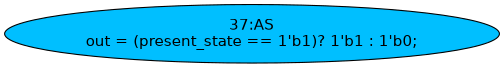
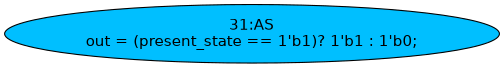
node "37:AS out = (present_state == 1'b1)? 1'b1 : 1'b0;": label "37:AS out = (present_state == 1'b1)? 1'b1 : 1'b0;" -> "31:AS out = (present_state == 1'b1)? 1'b1 : 1'b0;"
